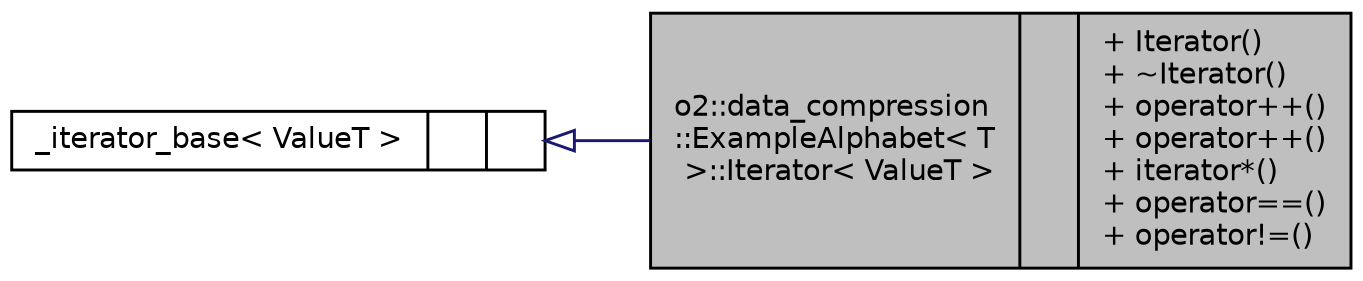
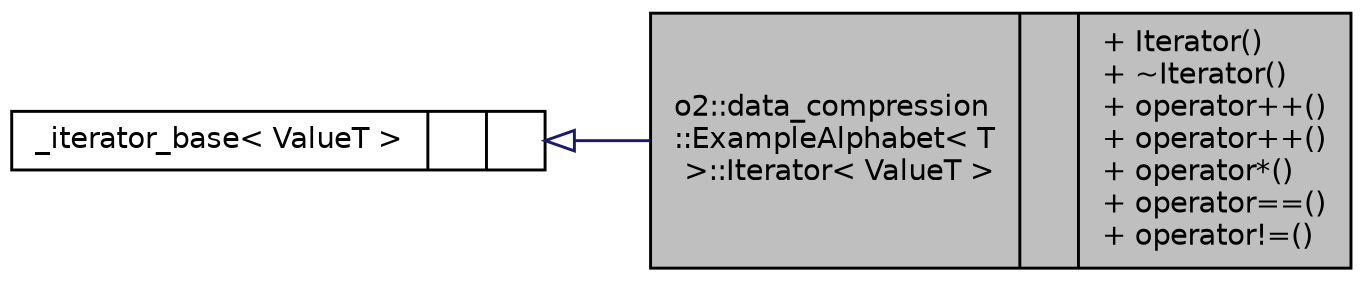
node "o2::data_compression": text "+ iterator*()" -> "+ operator*()"
